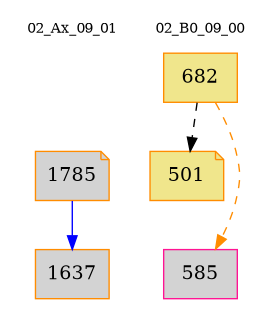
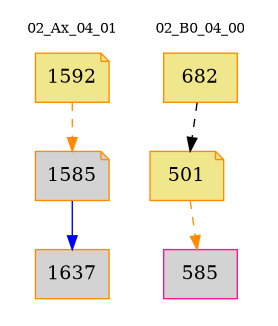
cluster "02_Ax_09_01": label "02_Ax_09_01" -> "02_Ax_04_01"
cluster "02_B0_09_00": label "02_B0_09_00" -> "02_B0_04_00"
node "1592": added
edge "682" -> "585": now "501" -> "585"
node "1785": label "1785" -> "1585"
